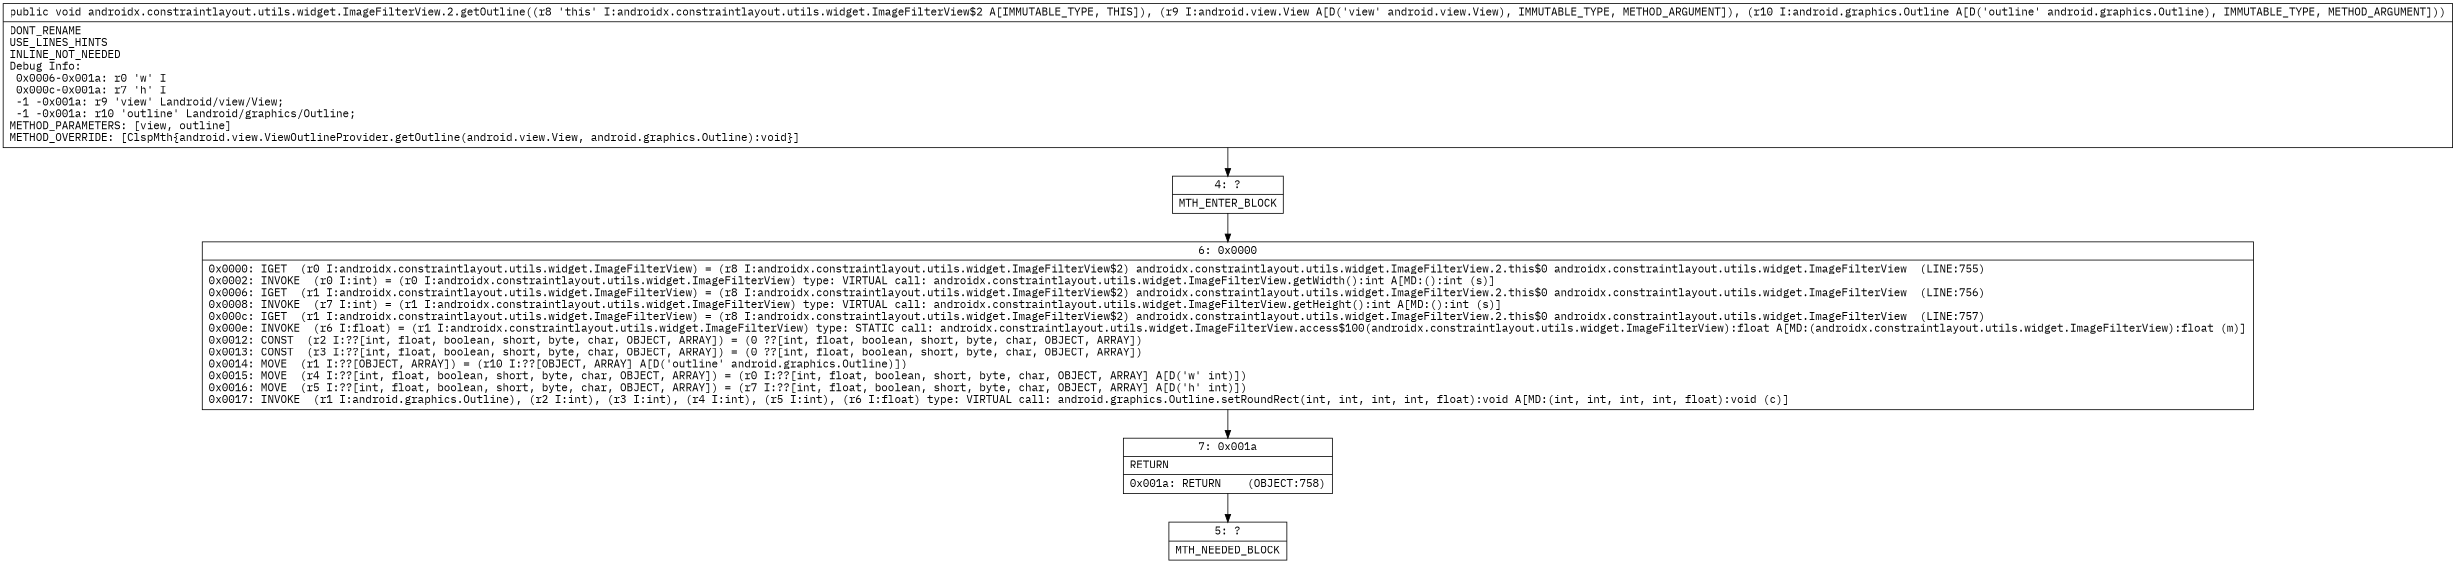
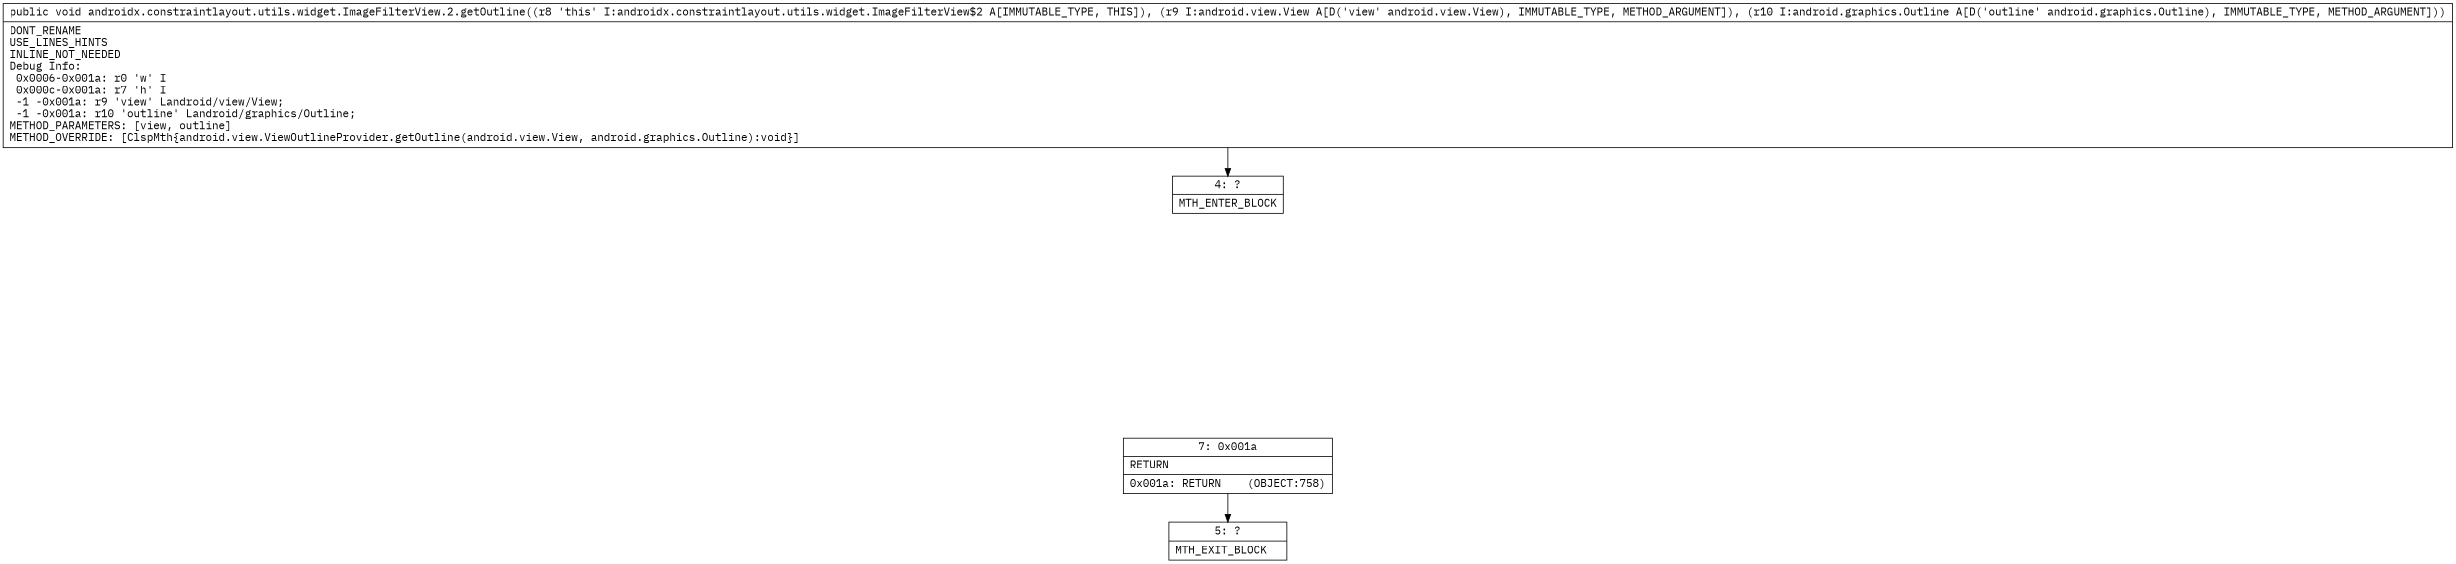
node "6: 0x0000": removed
node "5: ?": text "MTH_NEEDED_BLOCK" -> "MTH_EXIT_BLOCK"
